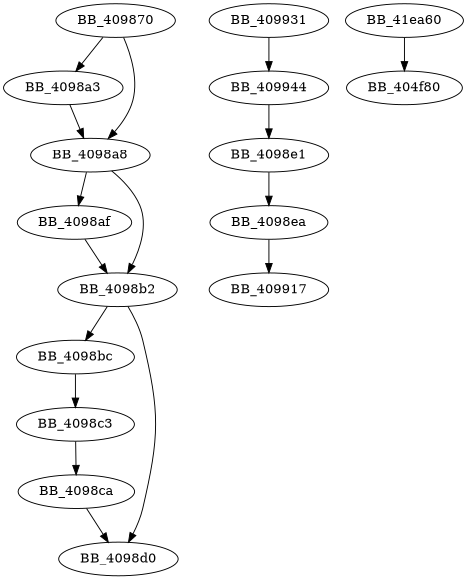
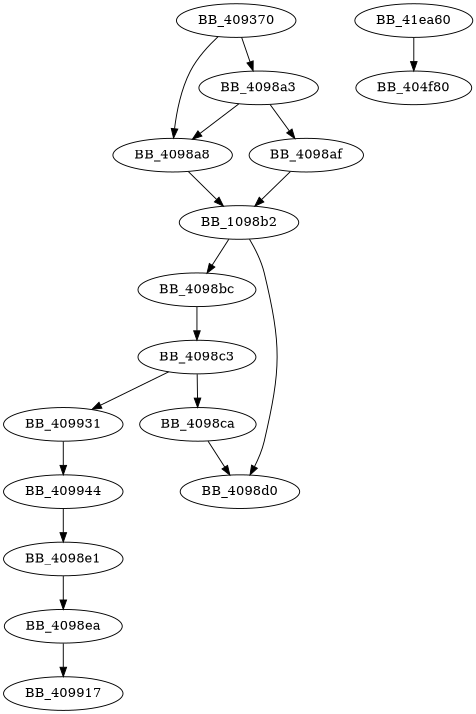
node "BB_409870": label "BB_409870" -> "BB_409370"
edge "BB_4098a8" -> "BB_4098af": now "BB_4098a3" -> "BB_4098af"
node "BB_4098b2": label "BB_4098b2" -> "BB_1098b2"
edge "BB_4098c3" -> "BB_409931": added
